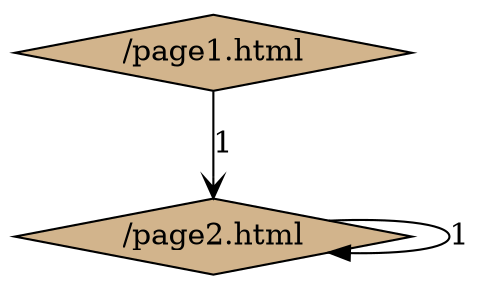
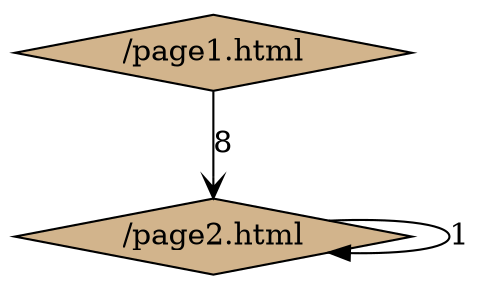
edge "/page1.html" -> "/page2.html": label "1" -> "8"
